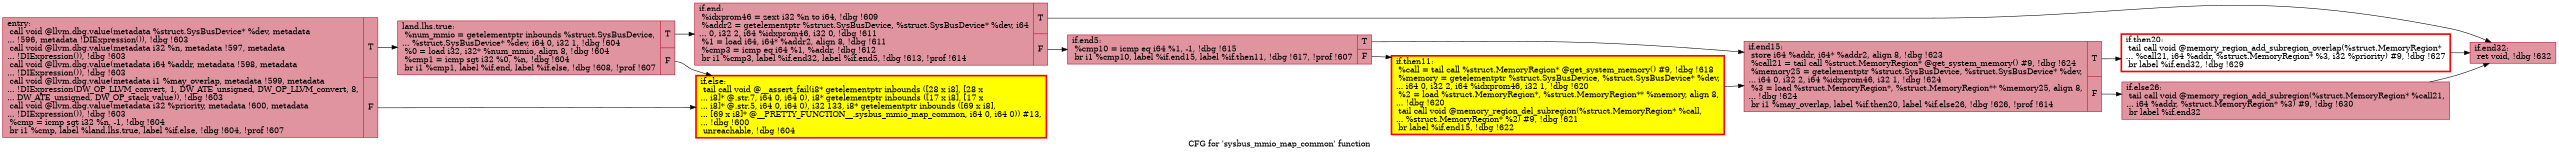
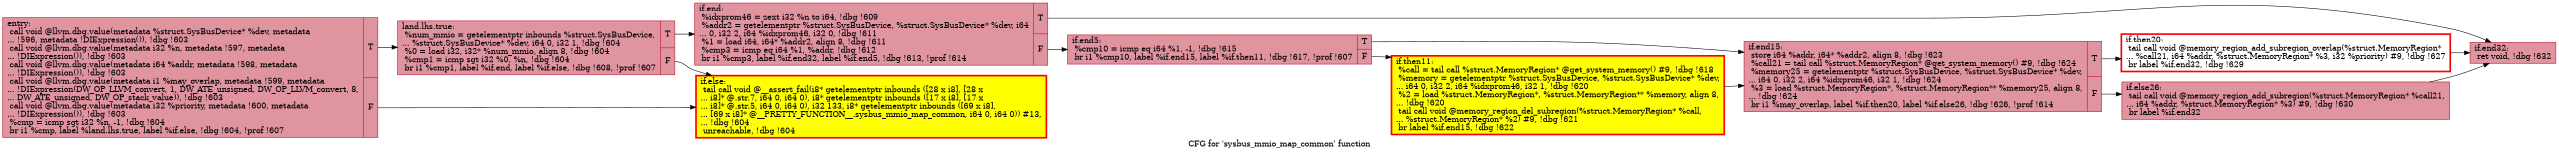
node "if.else:": text "... !dbg !600" -> "... !dbg !604"
